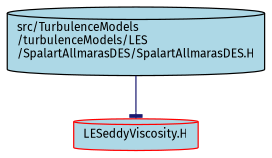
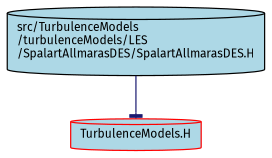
node "LESeddyViscosity.H": label "LESeddyViscosity.H" -> "TurbulenceModels.H"
